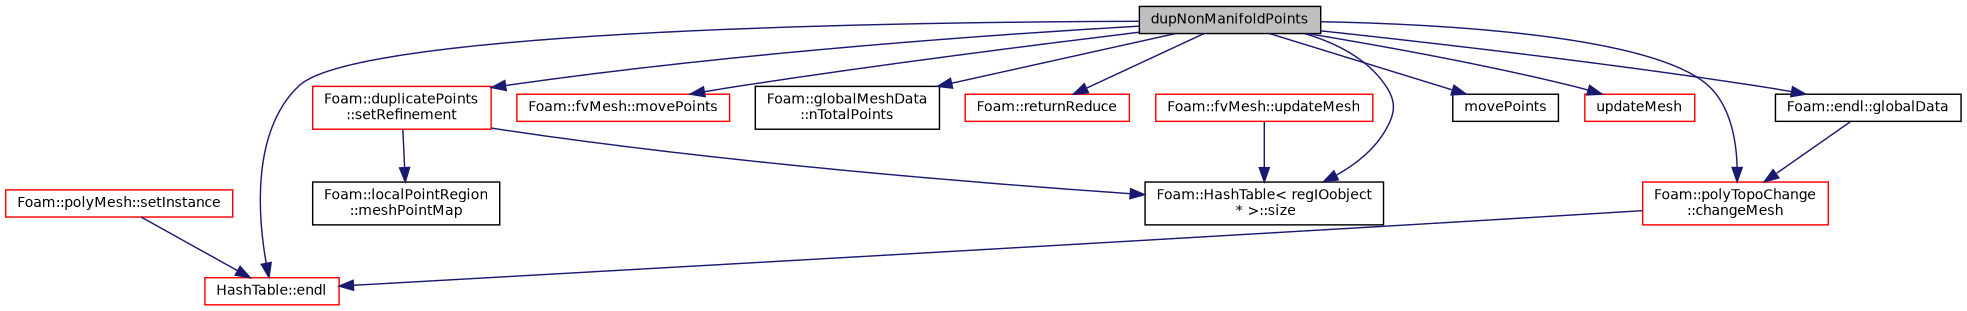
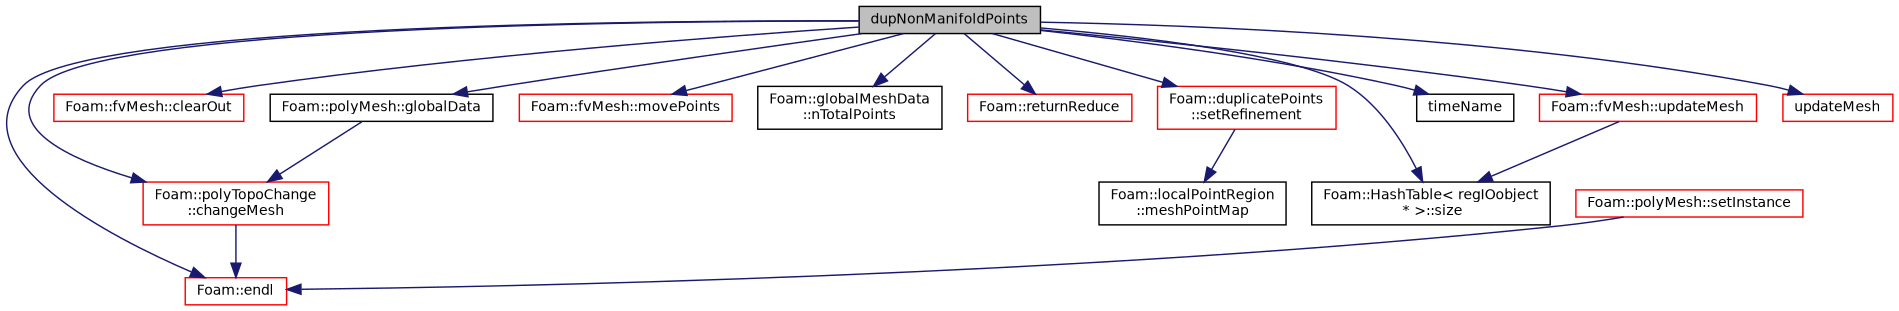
edge "dupNonManifoldPoints" -> "Foam::fvMesh::updateMesh": added
node "Foam::fvMesh::clearOut": added
node "movePoints": label "movePoints" -> "timeName"
node "Foam::endl::globalData": label "Foam::endl::globalData" -> "Foam::polyMesh::globalData"
edge "Foam::duplicatePoints ::setRefinement" -> "Foam::HashTable< regIOobject * >::size": removed
node "HashTable::endl": label "HashTable::endl" -> "Foam::endl"
